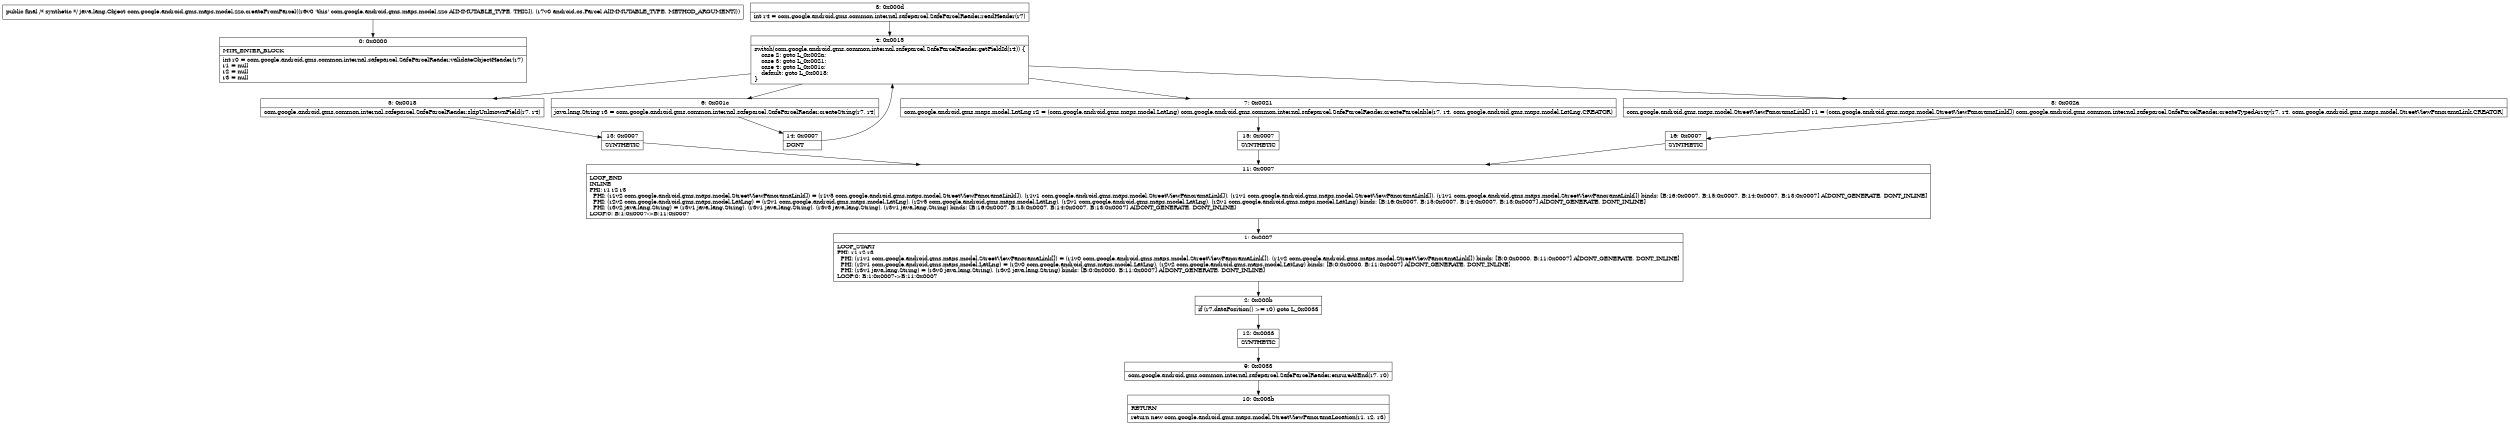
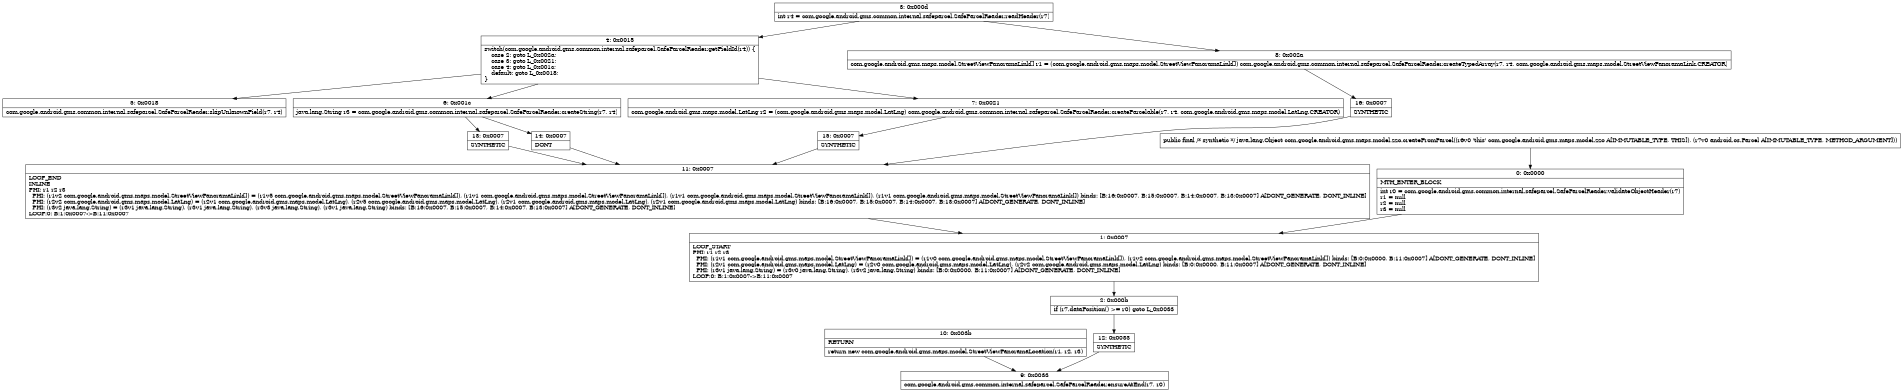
edge "4: 0x0015" -> "8: 0x002a": now "3: 0x000d" -> "8: 0x002a"
edge "5: 0x0018" -> "13: 0x0007": now "6: 0x001c" -> "13: 0x0007"
edge "14: 0x0007" -> "4: 0x0015": now "14: 0x0007" -> "11: 0x0007"
edge "0: 0x0000" -> "1: 0x0007": added
edge "9: 0x0033" -> "10: 0x003b": reversed
